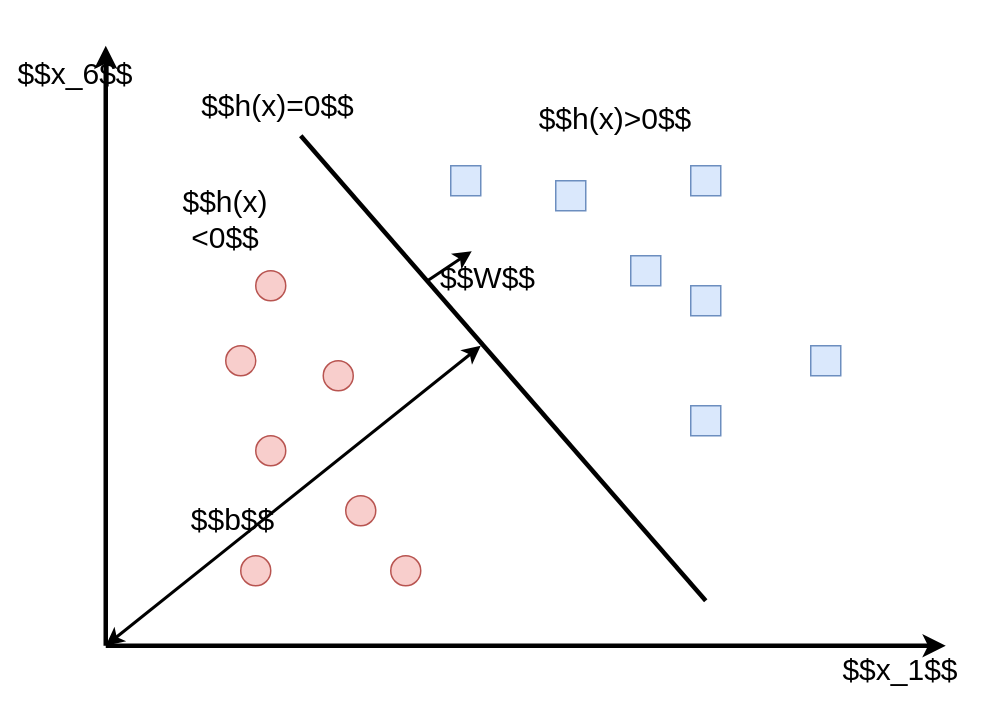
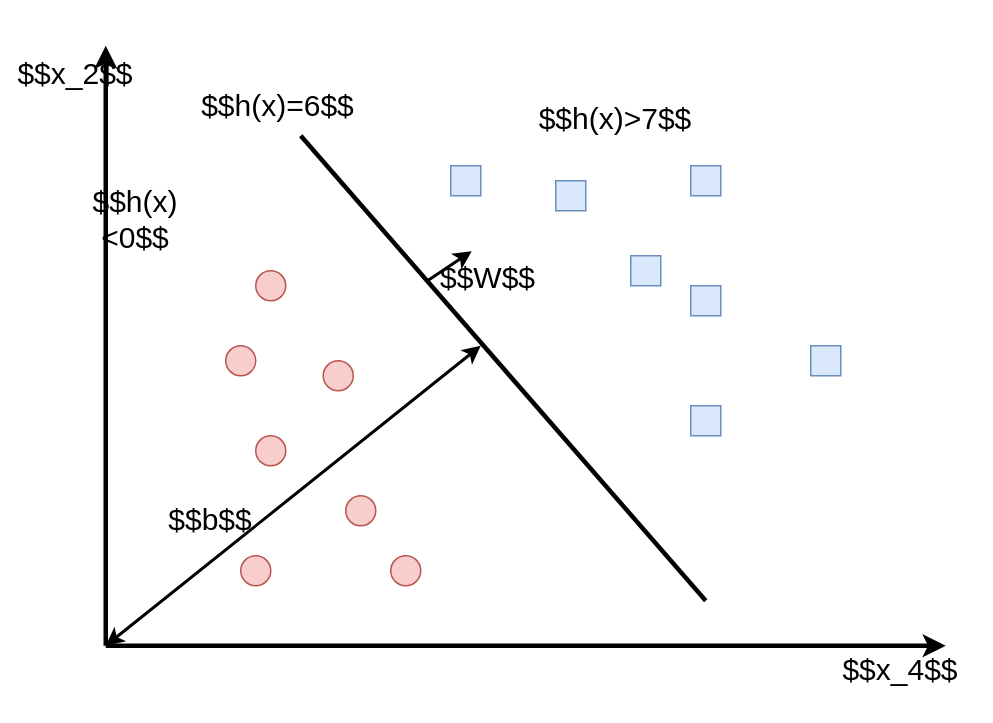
node "$$x_6$$": label "$$x_6$$" -> "$$x_2$$"
node "$$h(x)=0$$": label "$$h(x)=0$$" -> "$$h(x)=6$$"
node "$$h(x)>0$$": label "$$h(x)>0$$" -> "$$h(x)>7$$"
node "$$h(x)<0$$": moved (226, 218) -> (136, 218)
node "$$b$$": moved (233, 518) -> (211, 518)
node "$$x_1$$": label "$$x_1$$" -> "$$x_4$$"
